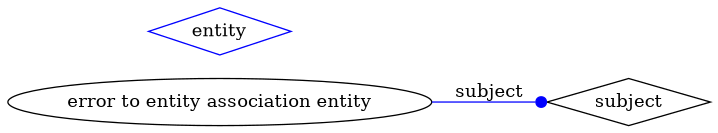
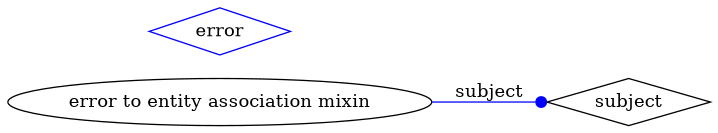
node "entity": label "entity" -> "error"
node "error to entity association entity": label "error to entity association entity" -> "error to entity association mixin"
